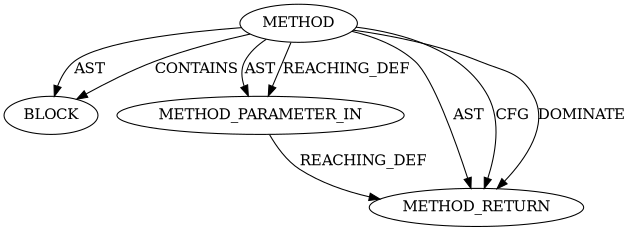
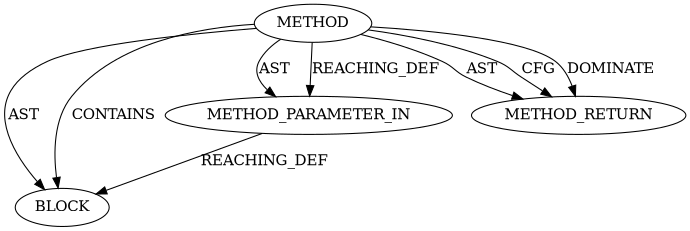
edge "METHOD_PARAMETER_IN" -> "METHOD_RETURN": now "METHOD_PARAMETER_IN" -> "BLOCK"
